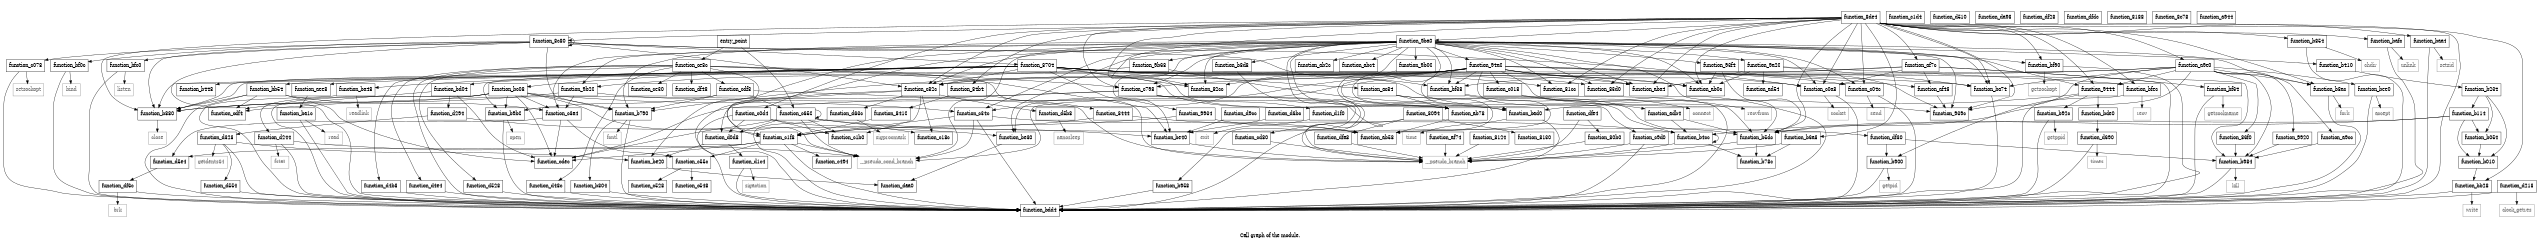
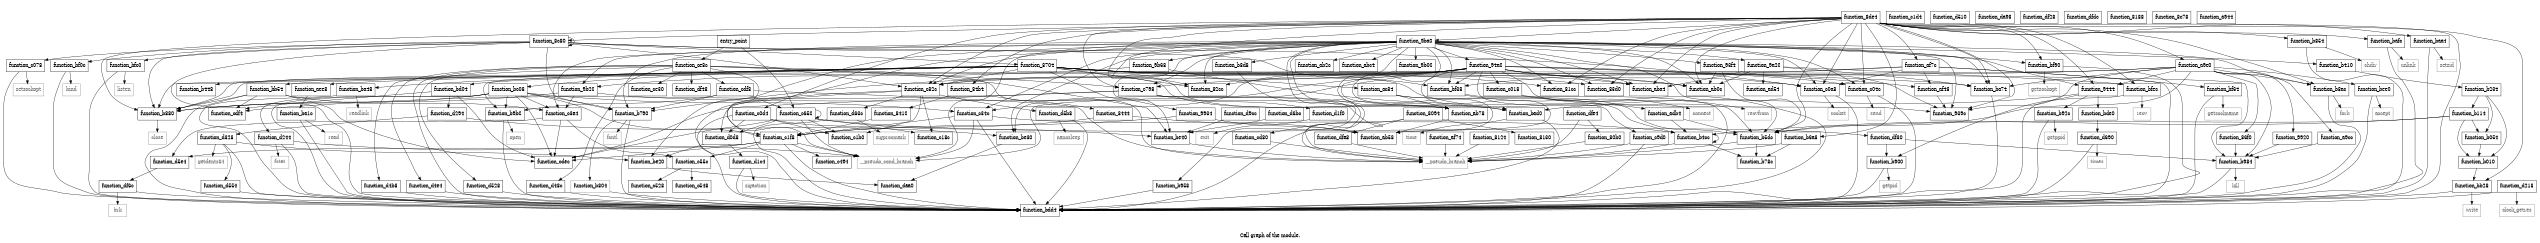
edge "function_d5b8" -> "function_bdd4": added
node "function_b804": color black -> gray50
